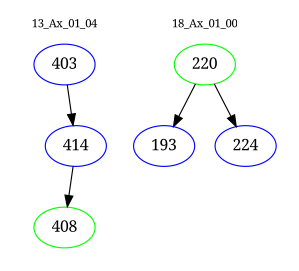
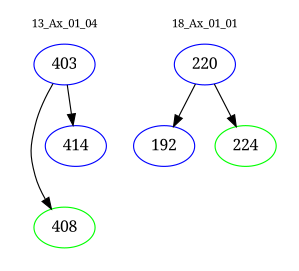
cluster "18_Ax_01_00": label "18_Ax_01_00" -> "18_Ax_01_01"
node "220": color green -> blue
node "193": label "193" -> "192"
node "224": color blue -> green
edge "414" -> "408": now "403" -> "408"
